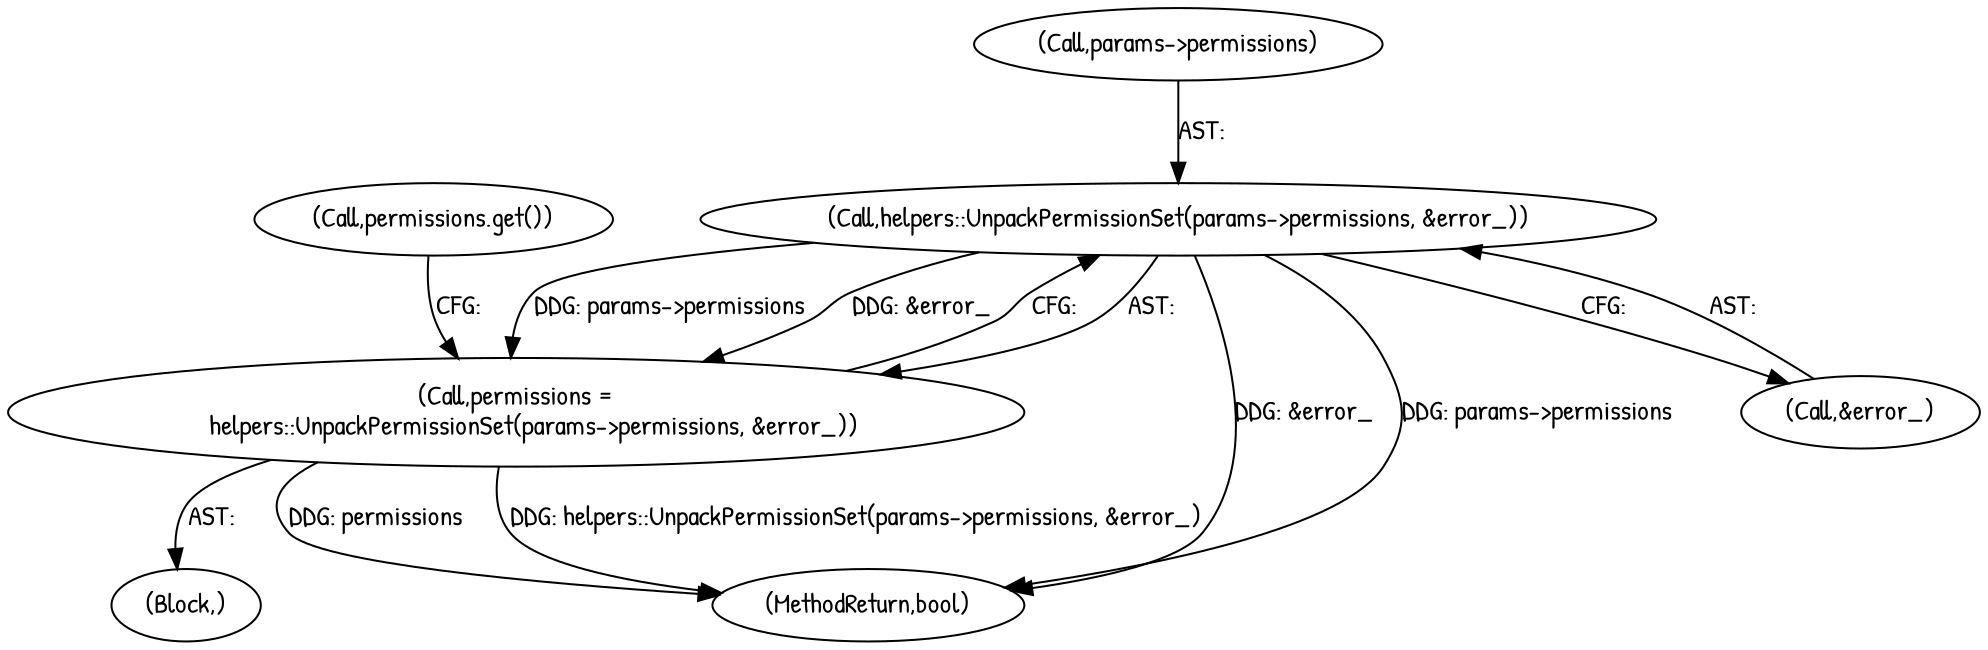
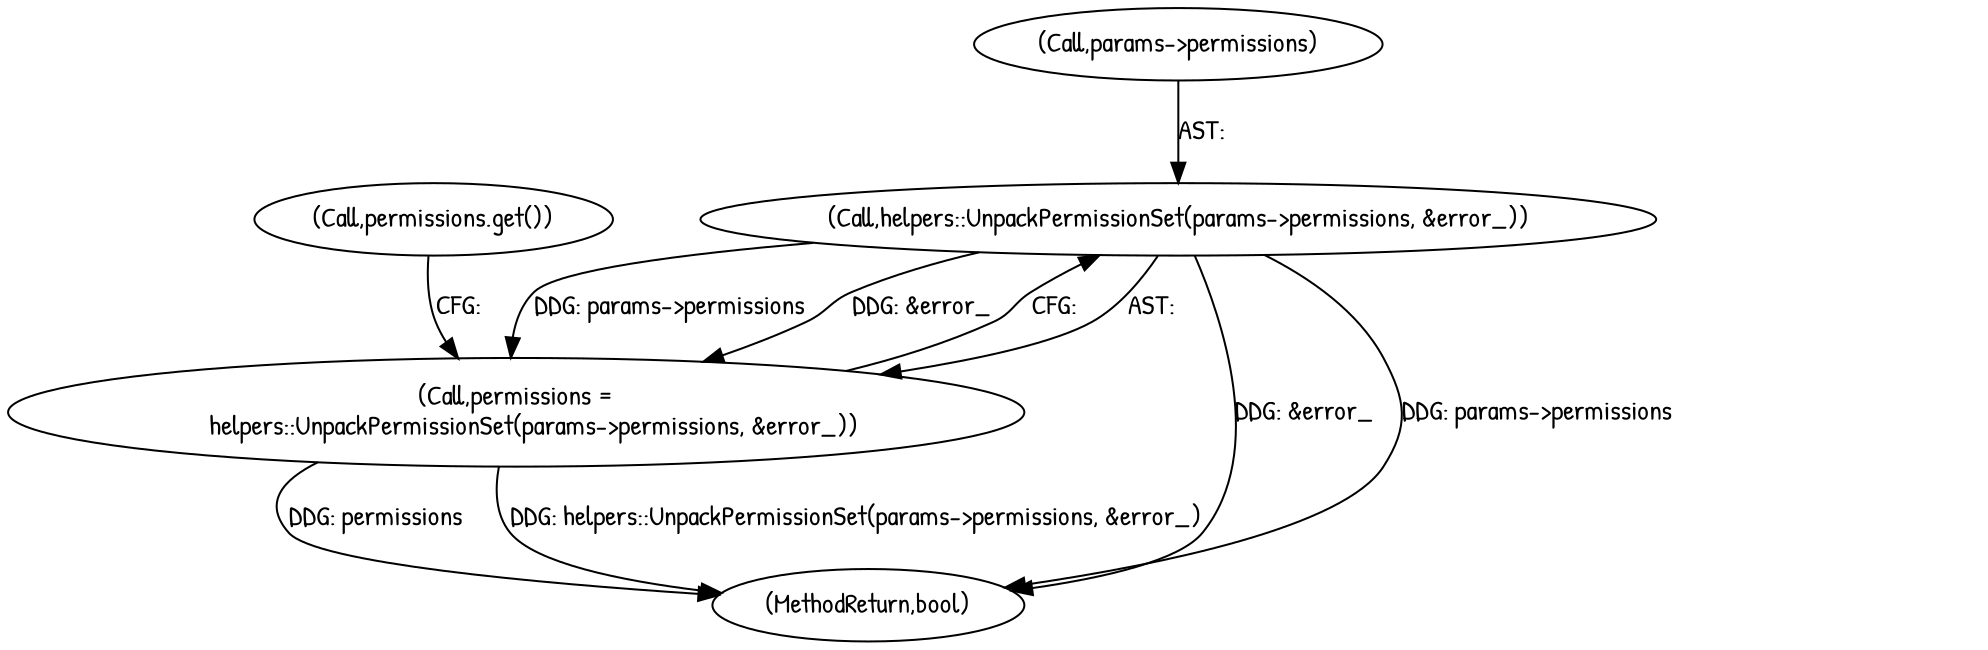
node "(Call,&error_)": removed
node "(Block,)": removed
